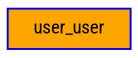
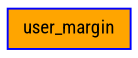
node "user_user": label "user_user" -> "user_margin"
